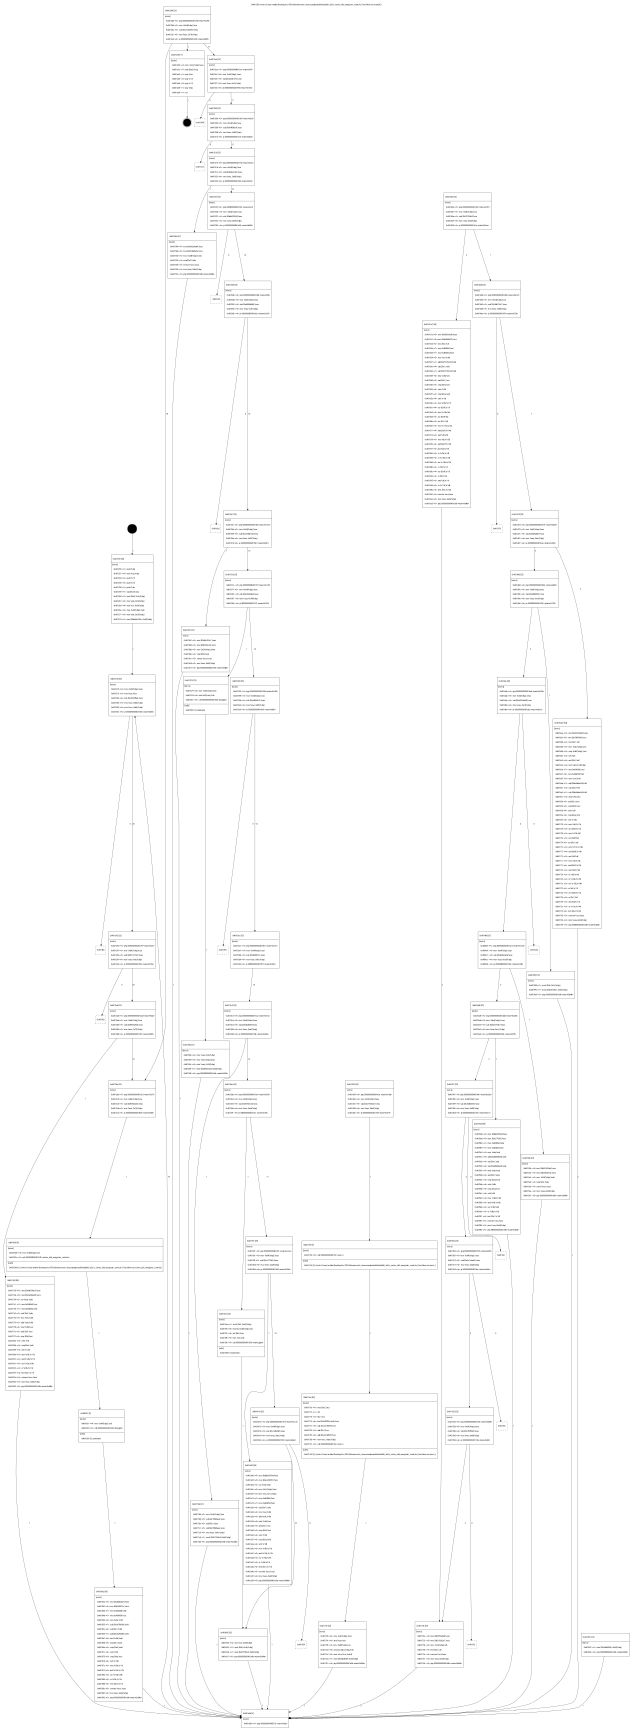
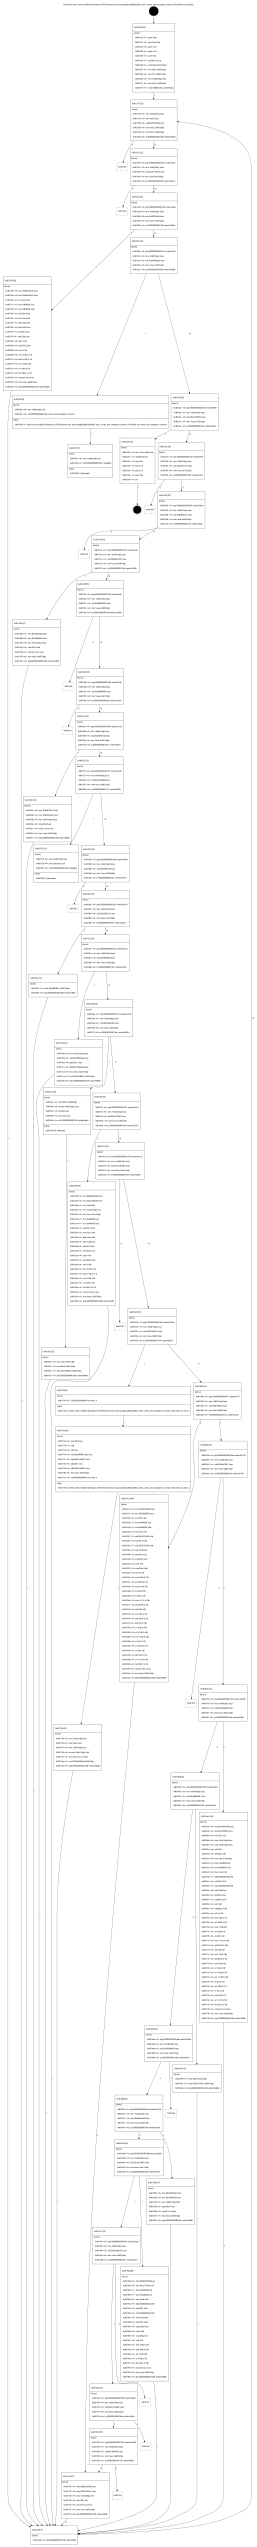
edge "0x4012d4 [22]" -> "0x4012be [22]": reversed
edge "0x4013ac [25]" -> "0x401897 [12]": added, label "1"
node "0x401586 [21]": removed
edge "0x401429 [25]" -> "0x401442 [25]": added, label "9"
edge "0x401410 [25]" -> "0x401603 [23]": now "0x401410 [25]" -> "0x401429 [25]"
node "0x40183a [93]": removed
